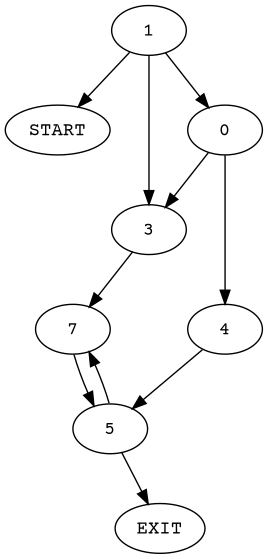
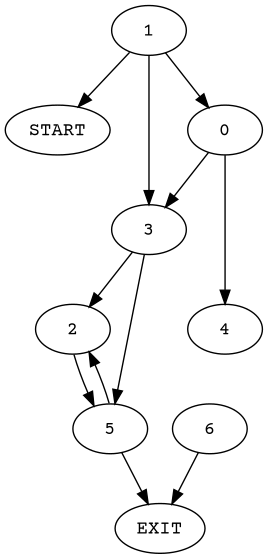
node "7": label "7" -> "2"
edge "4" -> "5": now "3" -> "5"
node "6": added
